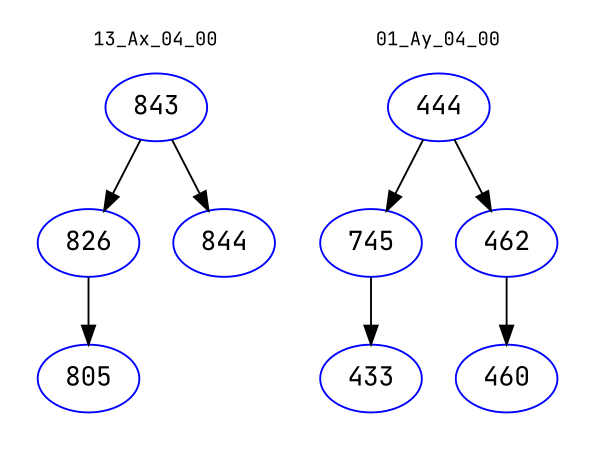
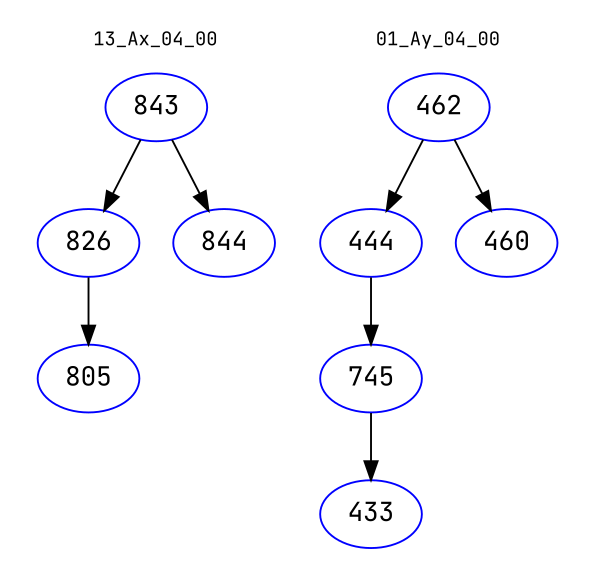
edge "444" -> "462": reversed
